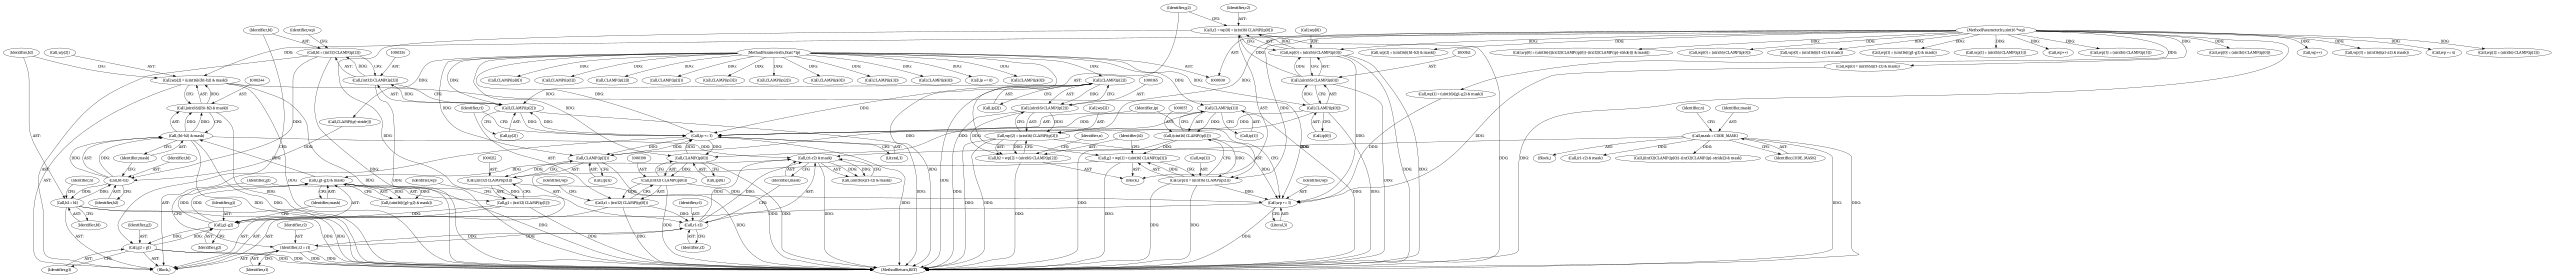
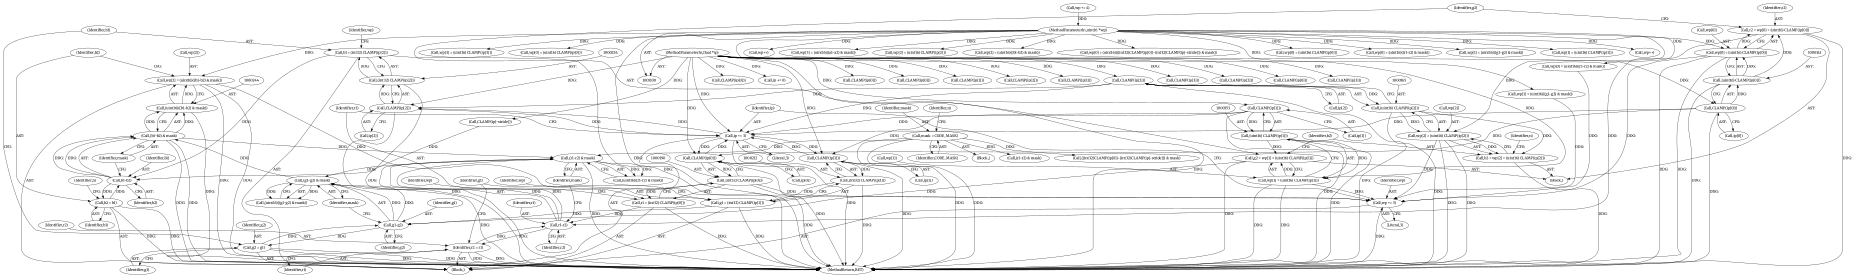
edge "(MethodParameterIn,uint16 *wp)" -> "(Call,wp += 4)": reversed
node "1000100": label "1000100" -> "1001100"
edge "(Call,g2 = wp[1] = (uint16) CLAMP(ip[1]))" -> "(Call,g1-g2)": label "AST: " -> "DDG: "
